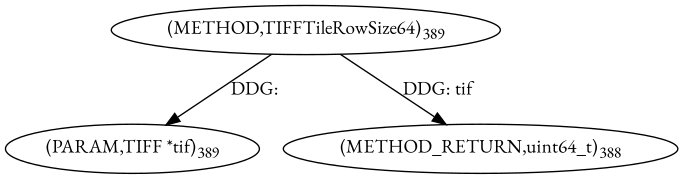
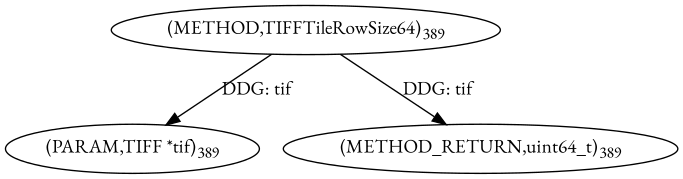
edge "(METHOD,TIFFTileRowSize64)" -> "(PARAM,TIFF *tif)": label "DDG: " -> "DDG: tif"
node "(METHOD_RETURN,uint64_t)": text "388" -> "389"
